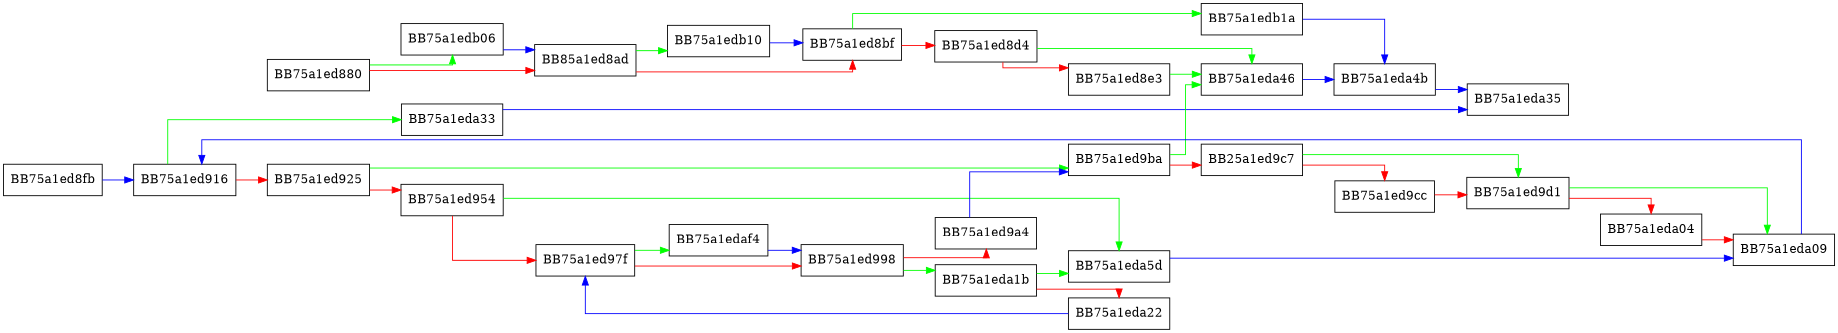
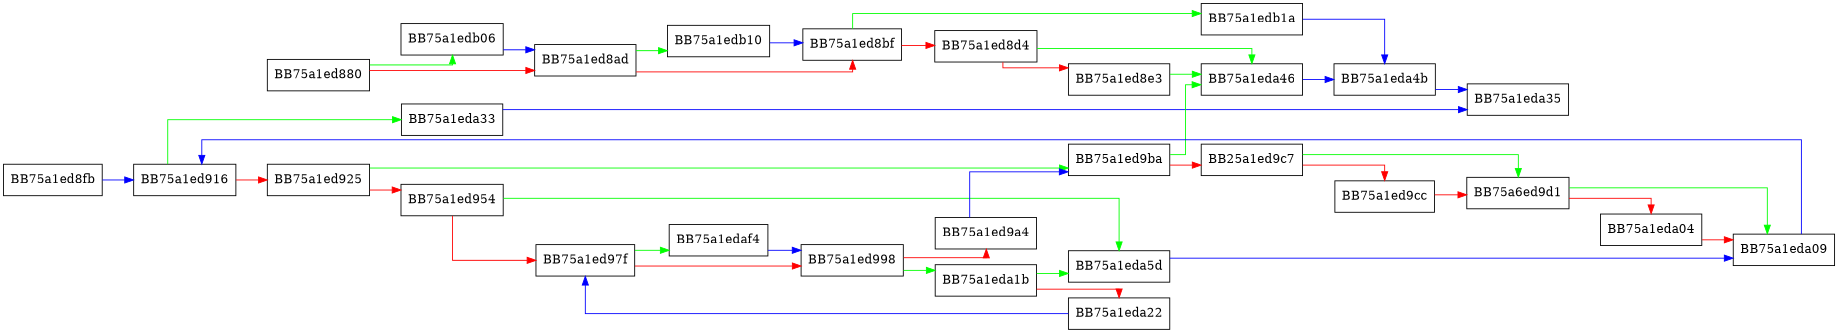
node "BB85a1ed8ad": label "BB85a1ed8ad" -> "BB75a1ed8ad"
node "BB75a1ed9d1": label "BB75a1ed9d1" -> "BB75a6ed9d1"
